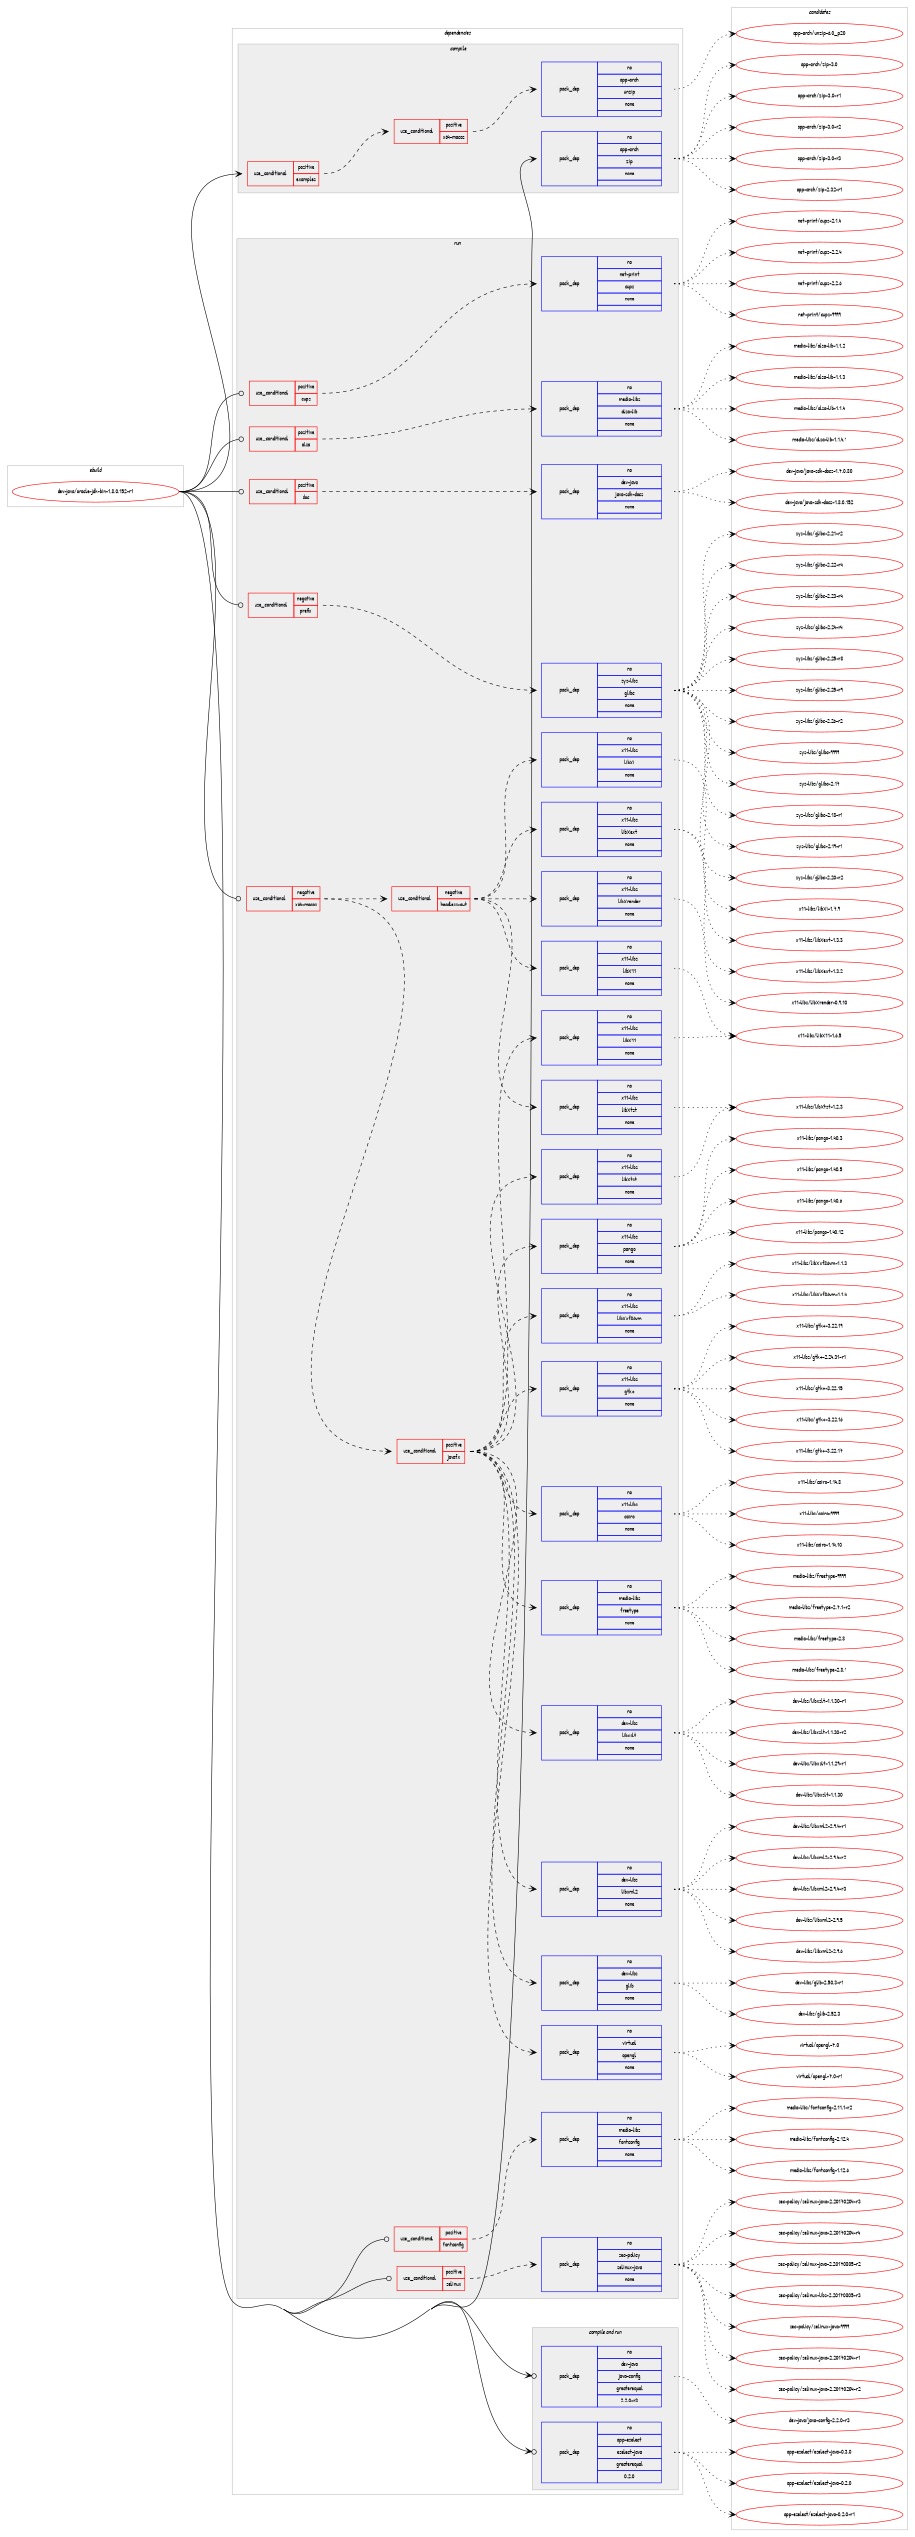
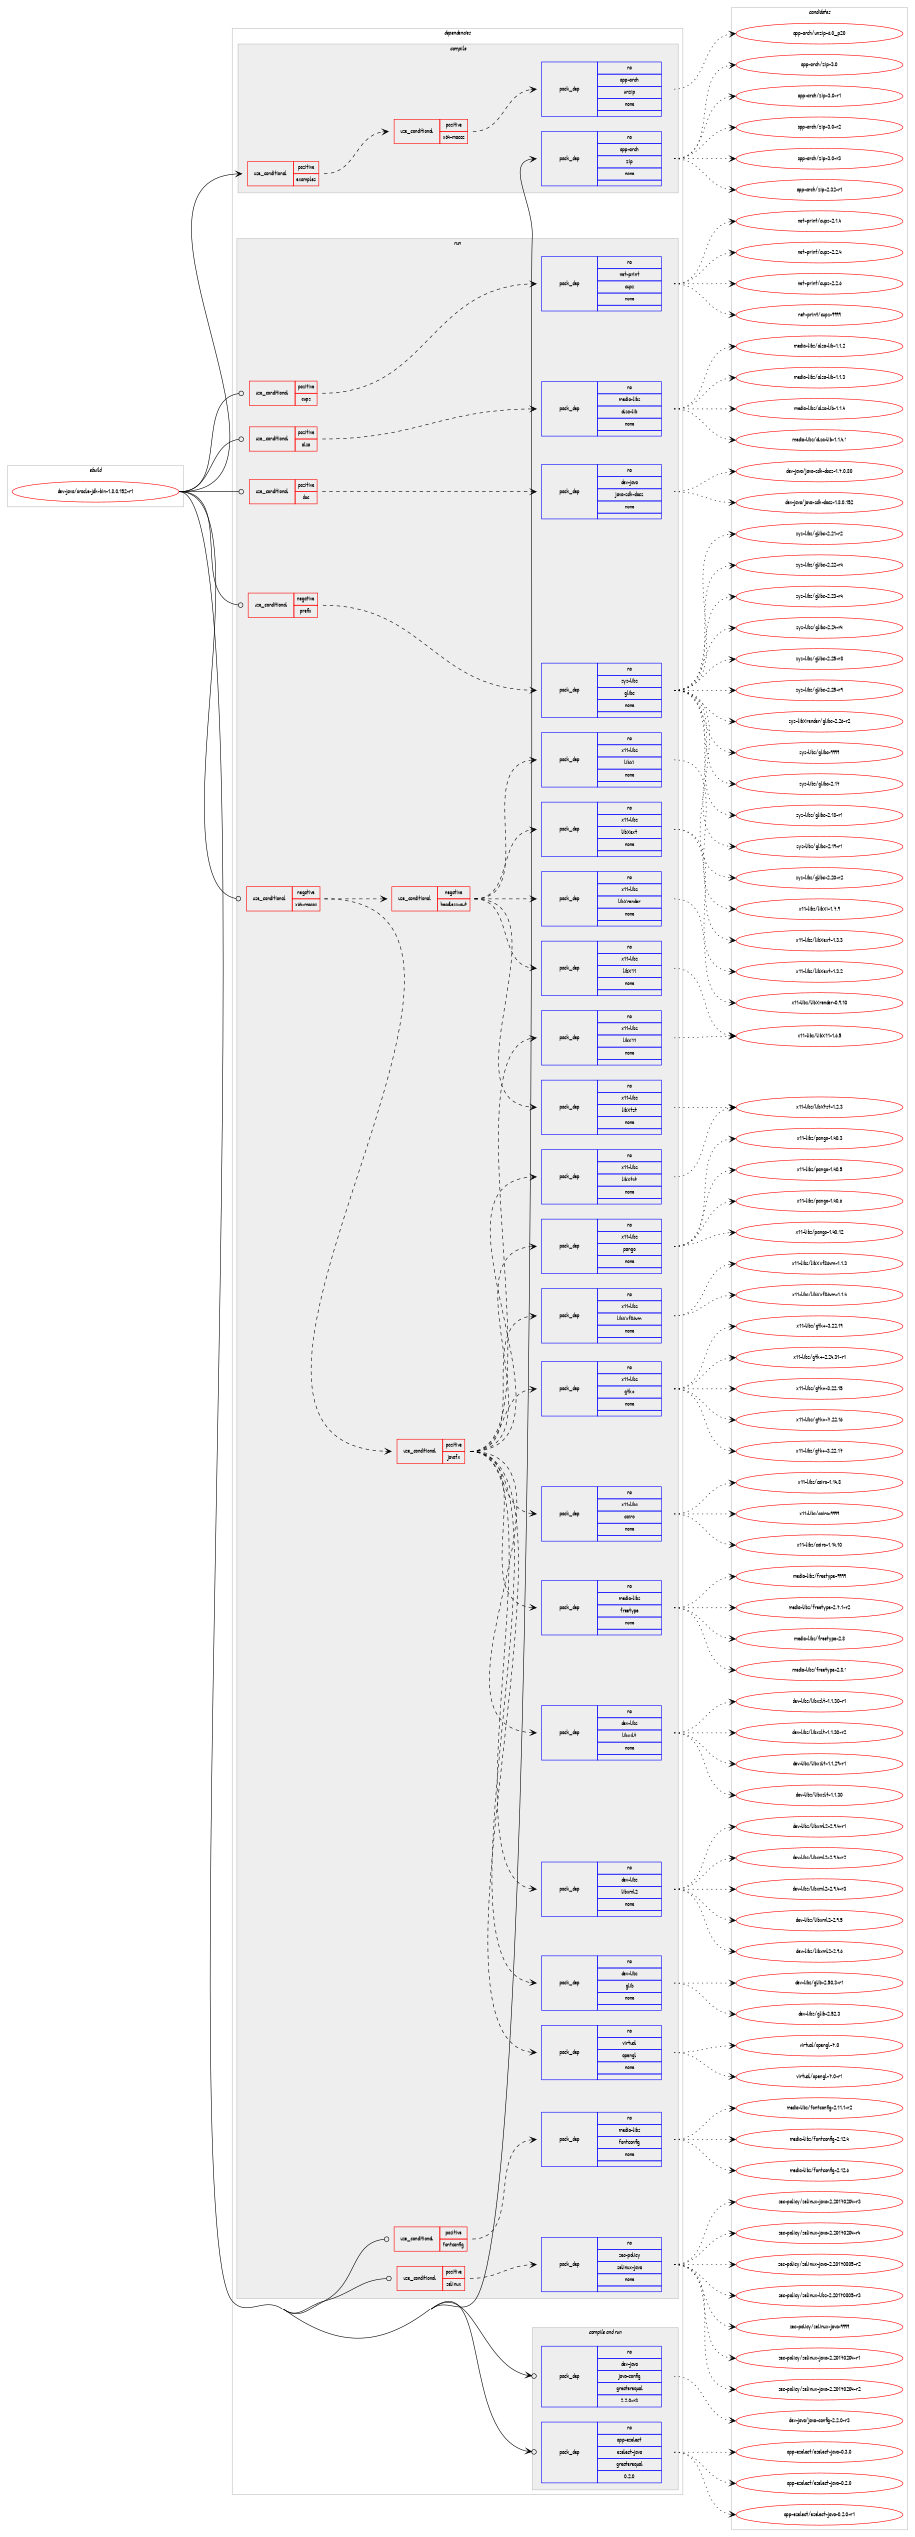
node "sys-libs/glibc-2.26-r2": label "sys-libs/glibc-2.26-r2" -> "sys-libXrender/glibc-2.26-r2"
node "x11-libs/gtk+-3.22.16": label "x11-libs/gtk+-3.22.16" -> "x11-libs/gtk+-7.22.16"
node "media-libs/fontconfig-1.12.6": label "media-libs/fontconfig-1.12.6" -> "media-libs/fontconfig-2.12.6"
